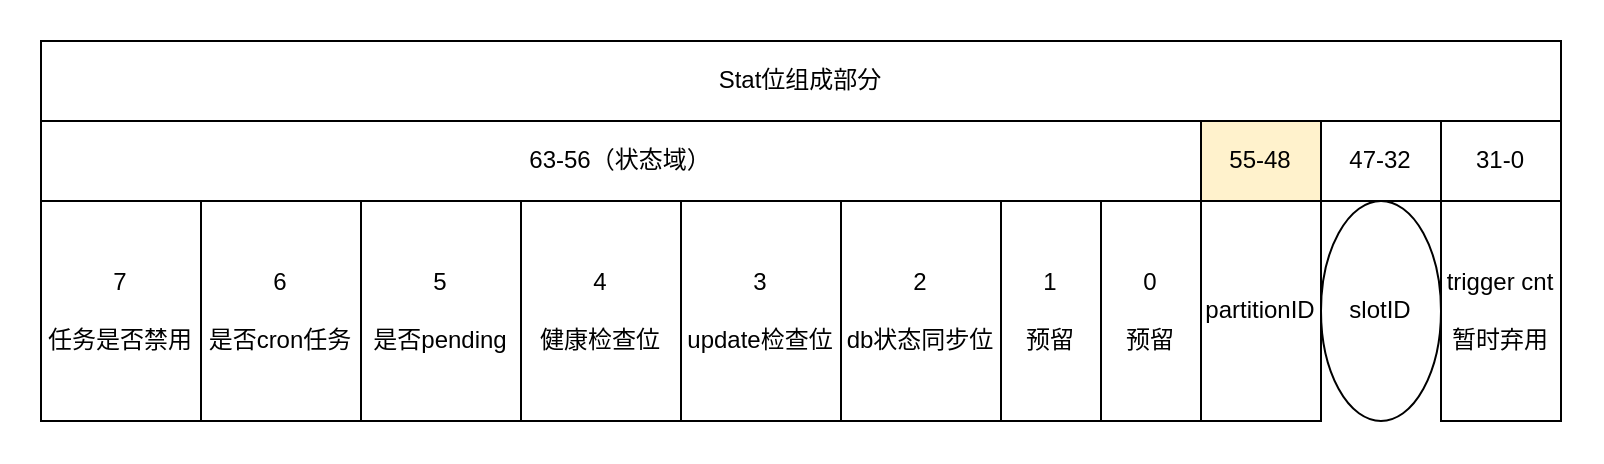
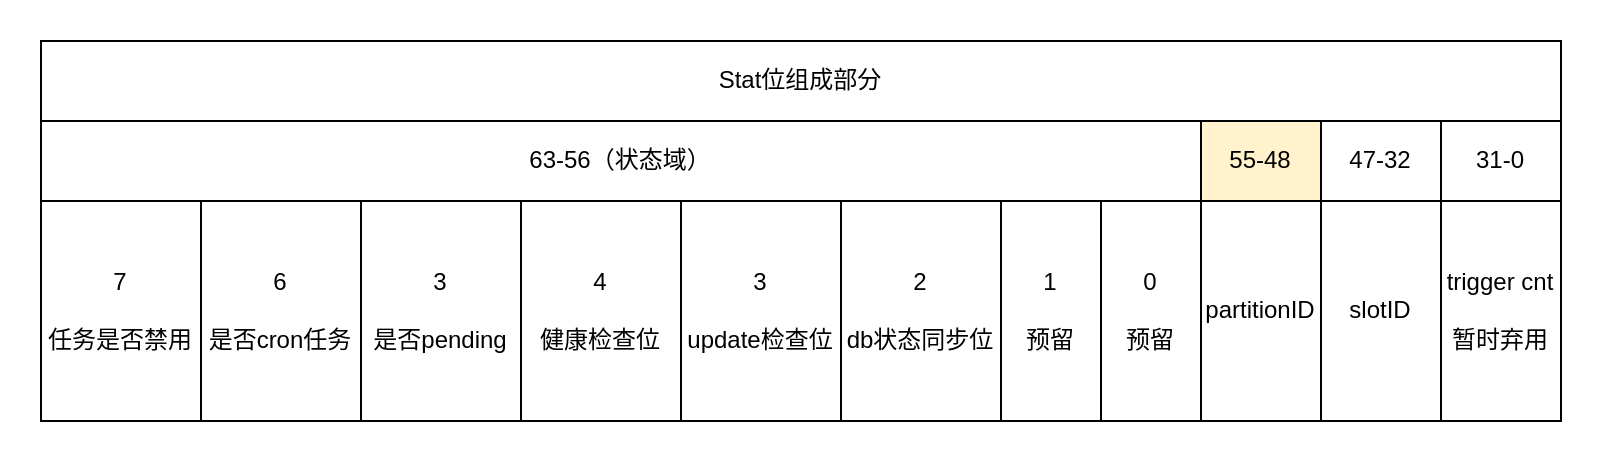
node "5 是否pending": label "5 是否pending" -> "3 是否pending"
node "slotID": shape ellipse -> rectangle
